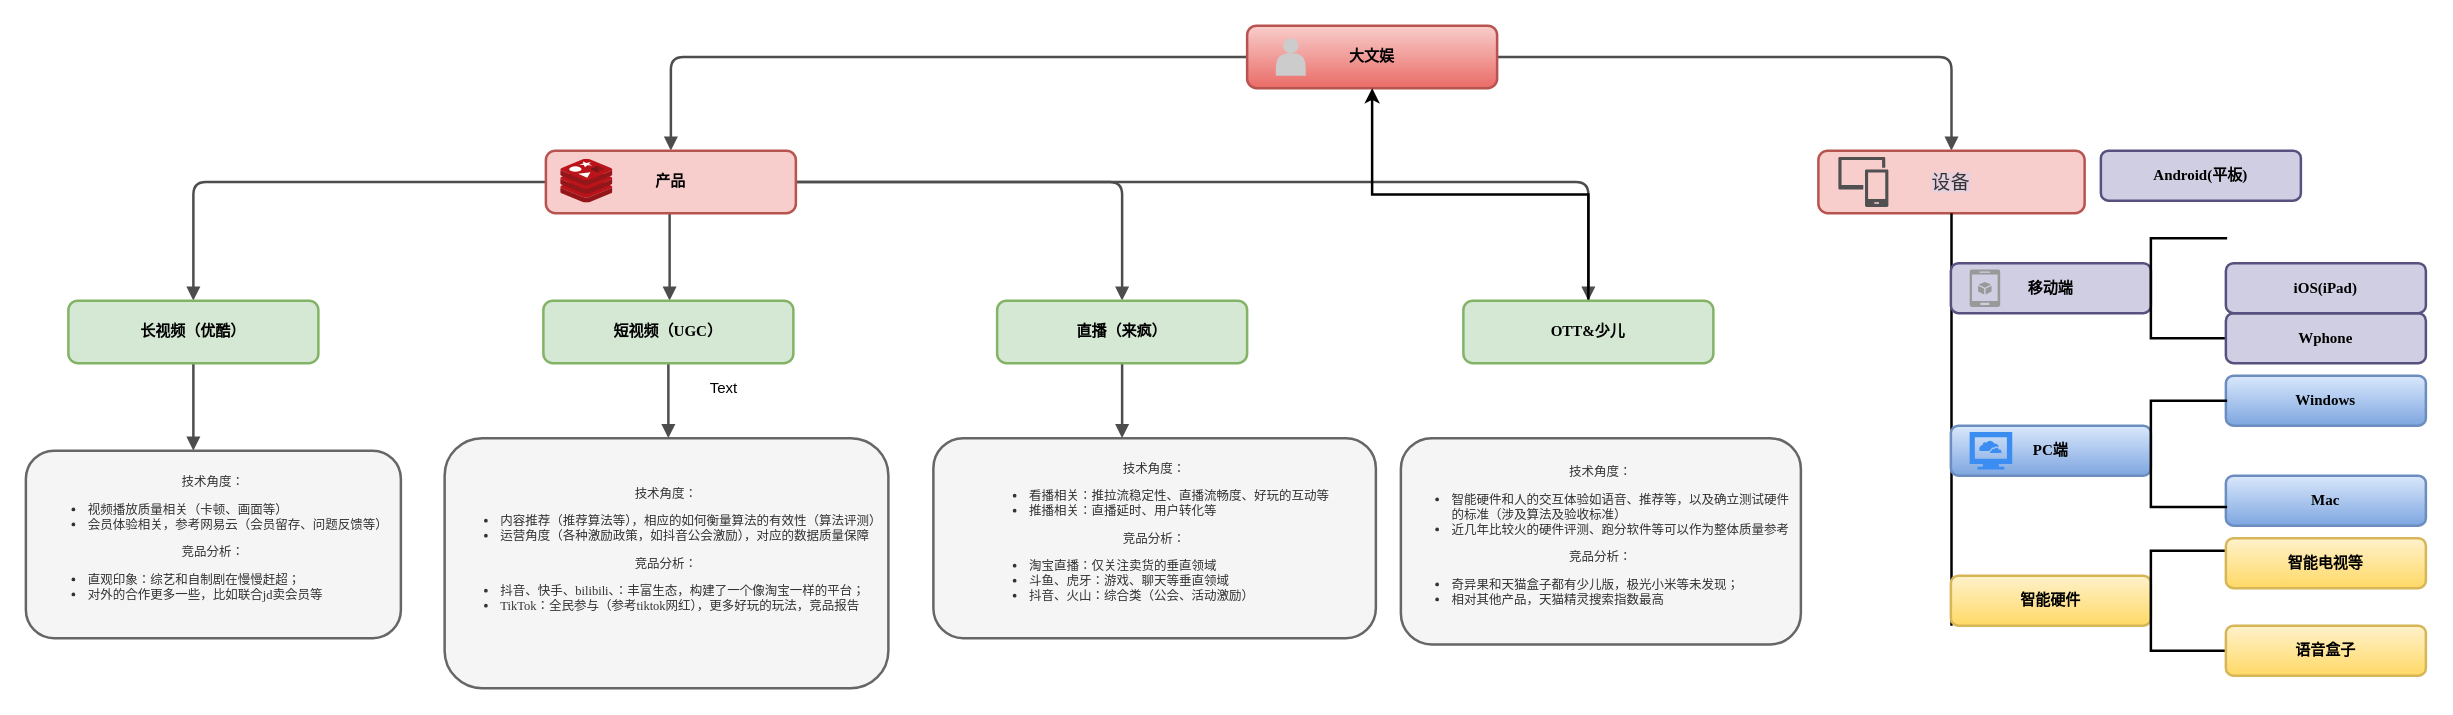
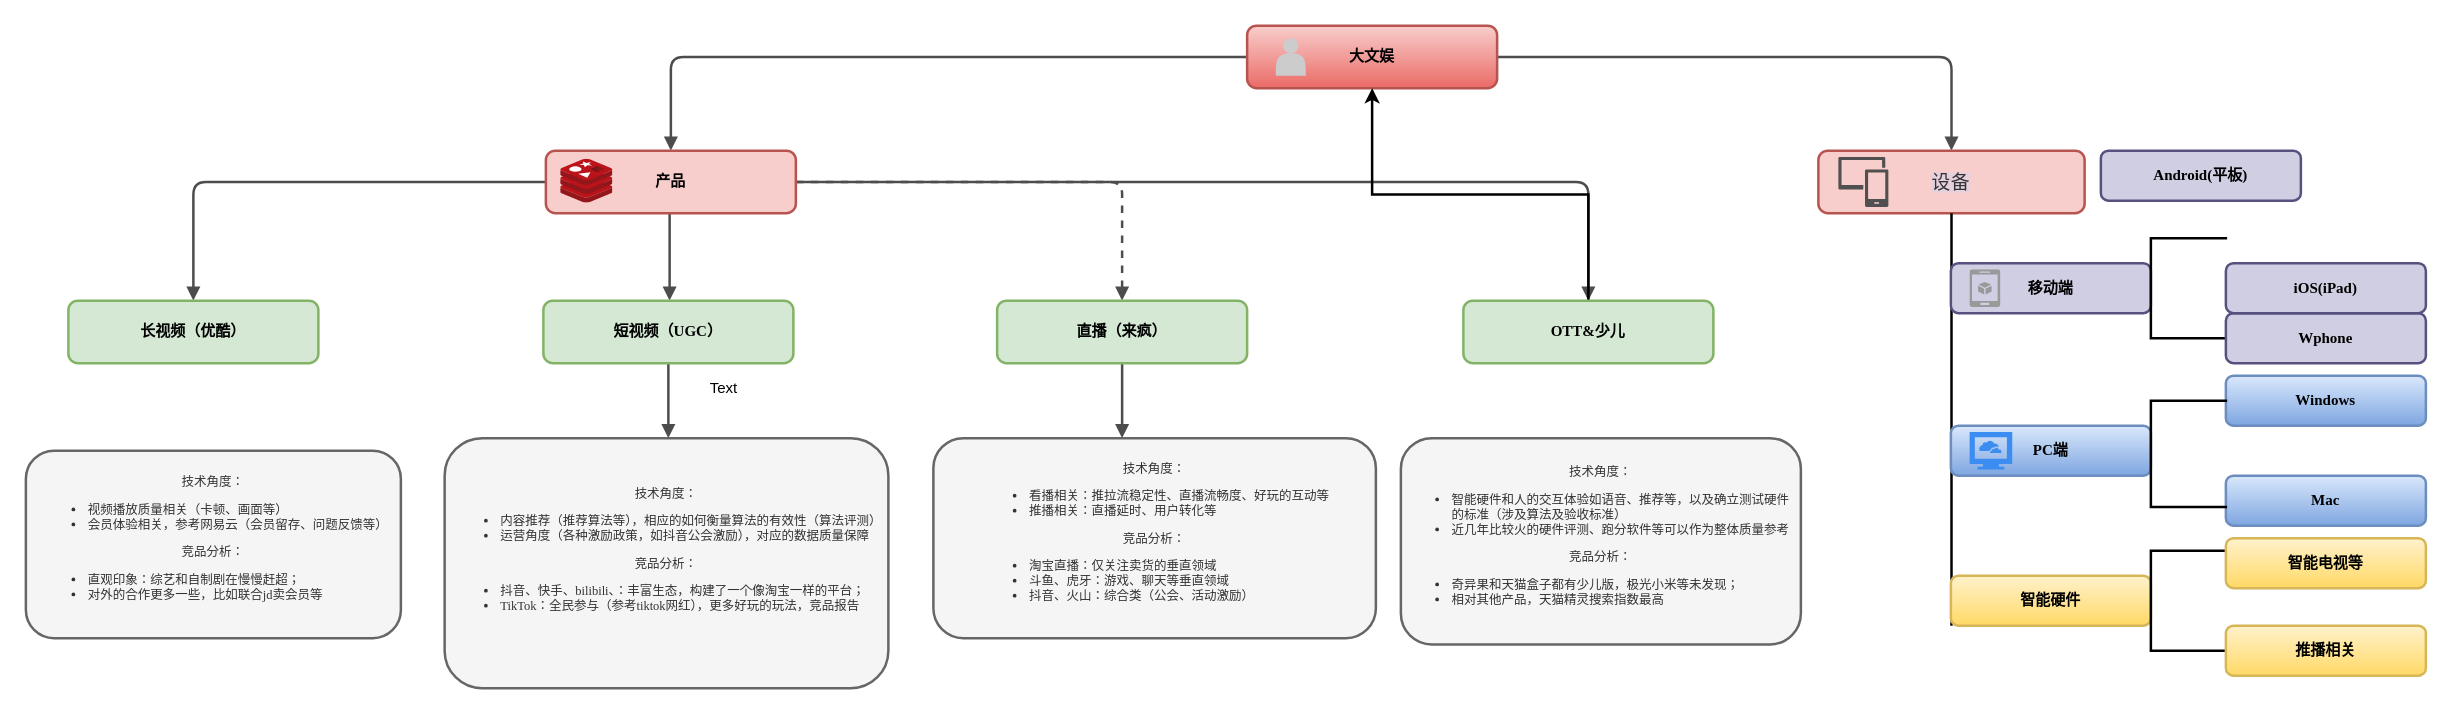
edge "产品" -> "直播（来疯）": style solid -> dashed
edge "长视频（优酷）" -> "技术角度： 视频播放质量相关（卡顿、画面等） 会员体验相关，参考网易云（会员留存、问题反馈等） 竞品分析： 直观印象：综艺和自制剧在慢慢赶超； 对外的合作更多一些，比如联合jd卖会员等": removed
node "语音盒子": label "语音盒子" -> "推播相关"
